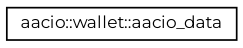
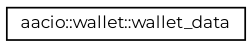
node "aacio::wallet::aacio_data": label "aacio::wallet::aacio_data" -> "aacio::wallet::wallet_data"
